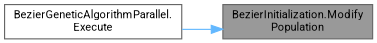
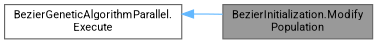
edge "BezierGeneticAlgorithmParallel. Execute" -> "BezierInitialization.Modify Population": reversed
